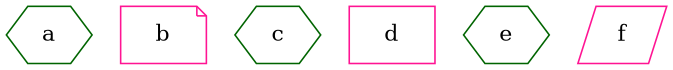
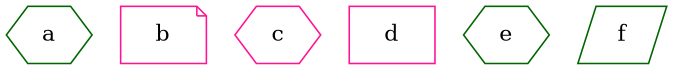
node "c": color darkgreen -> deeppink
node "f": color deeppink -> darkgreen
